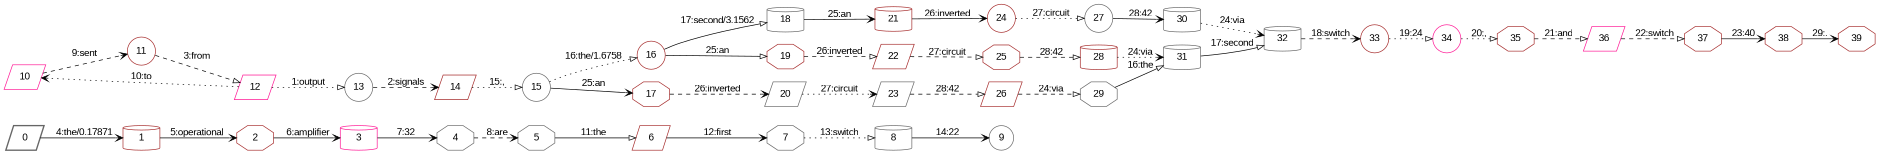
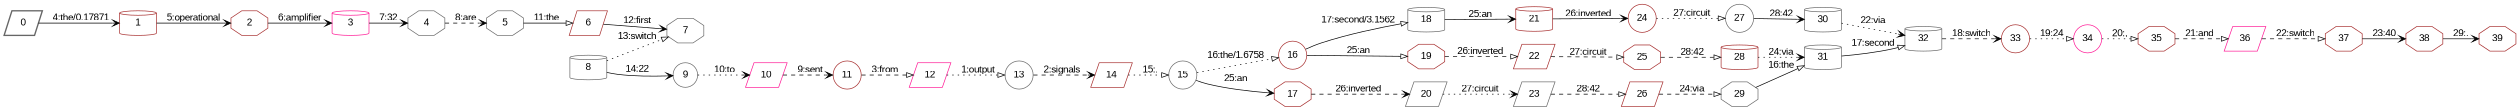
edge "30" -> "32": label "24:via" -> "22:via"
edge "12" -> "10": now "9" -> "10"
edge "7" -> "8": reversed
